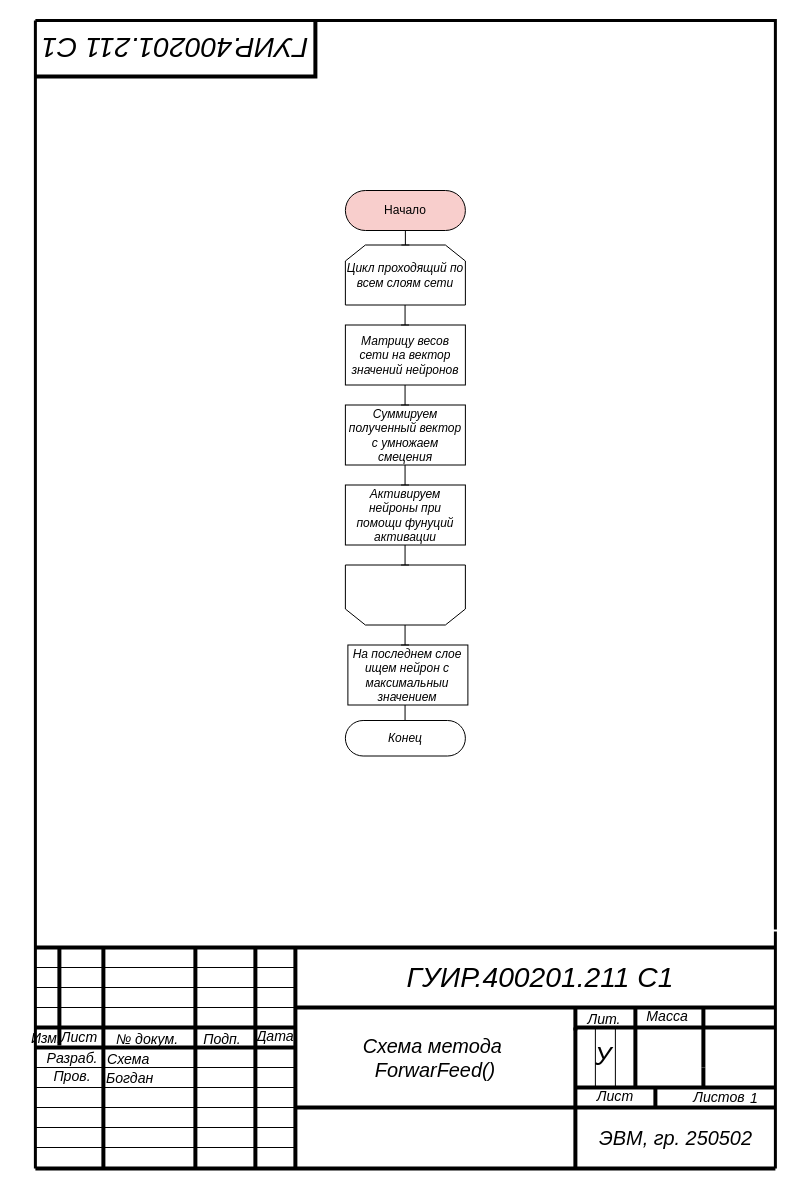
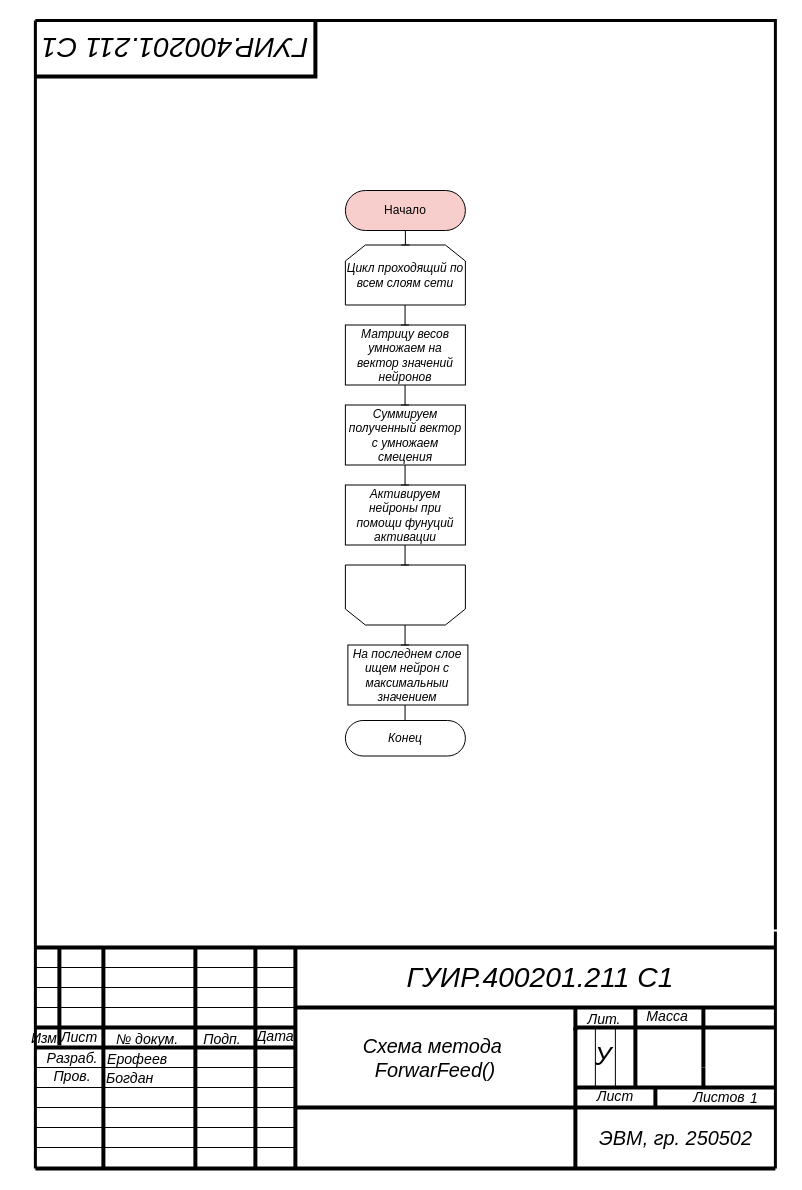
node "Матрицу весов сети на вектор значений нейронов": label "Матрицу весов сети на вектор значений нейронов" -> "Матрицу весов умножаем на вектор значений нейронов"
node "Схема": label "Схема" -> "Ерофеев"
